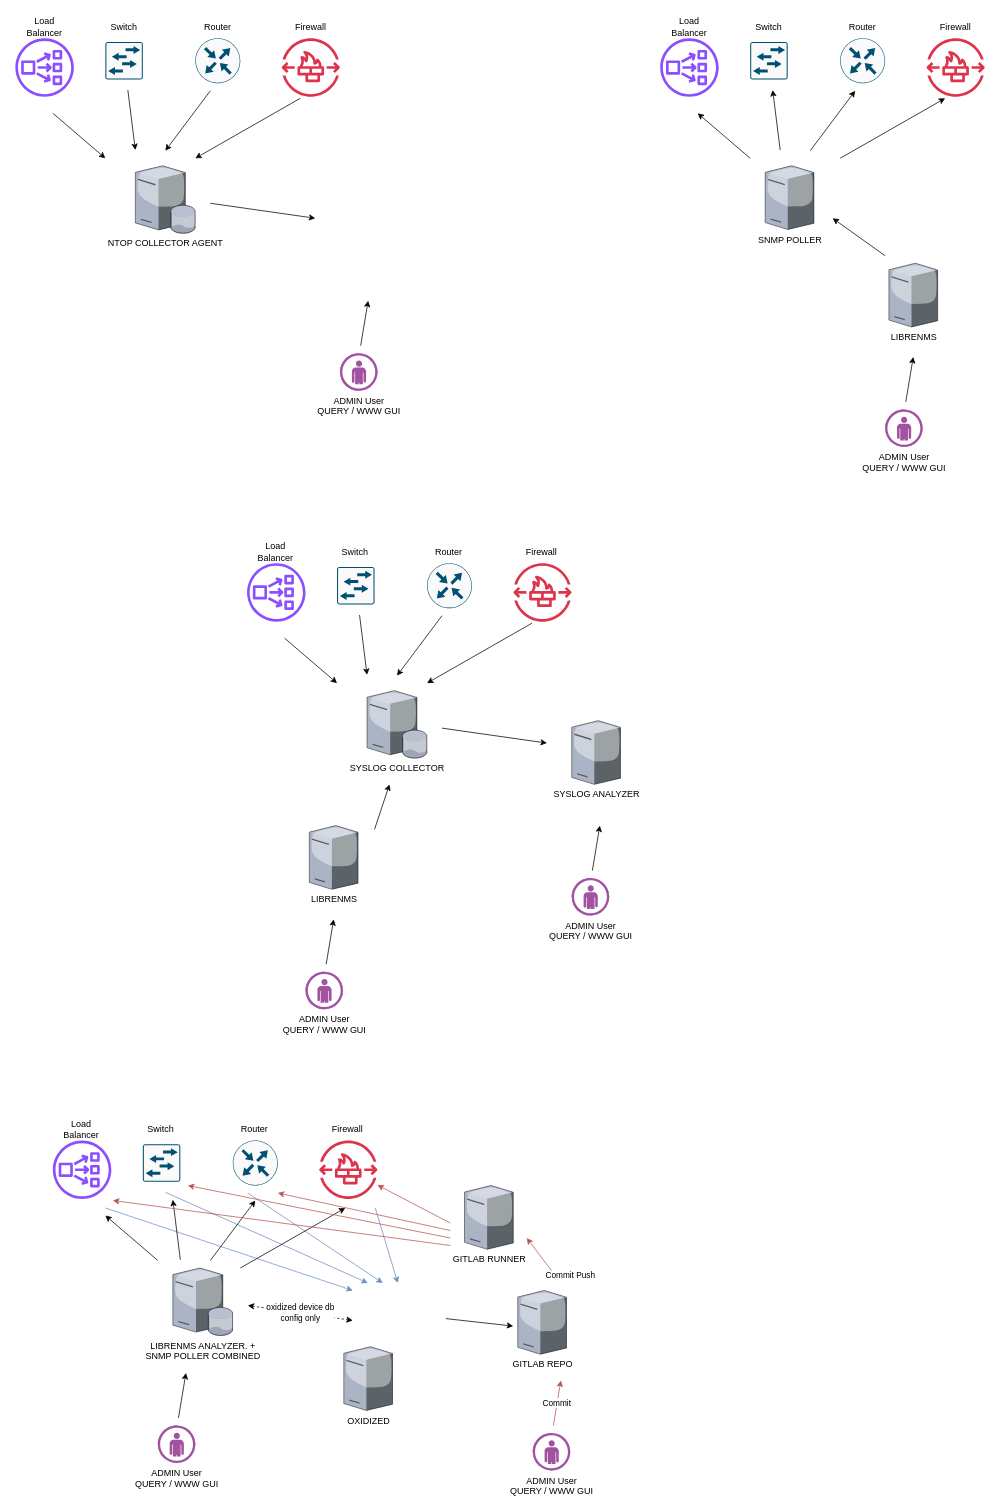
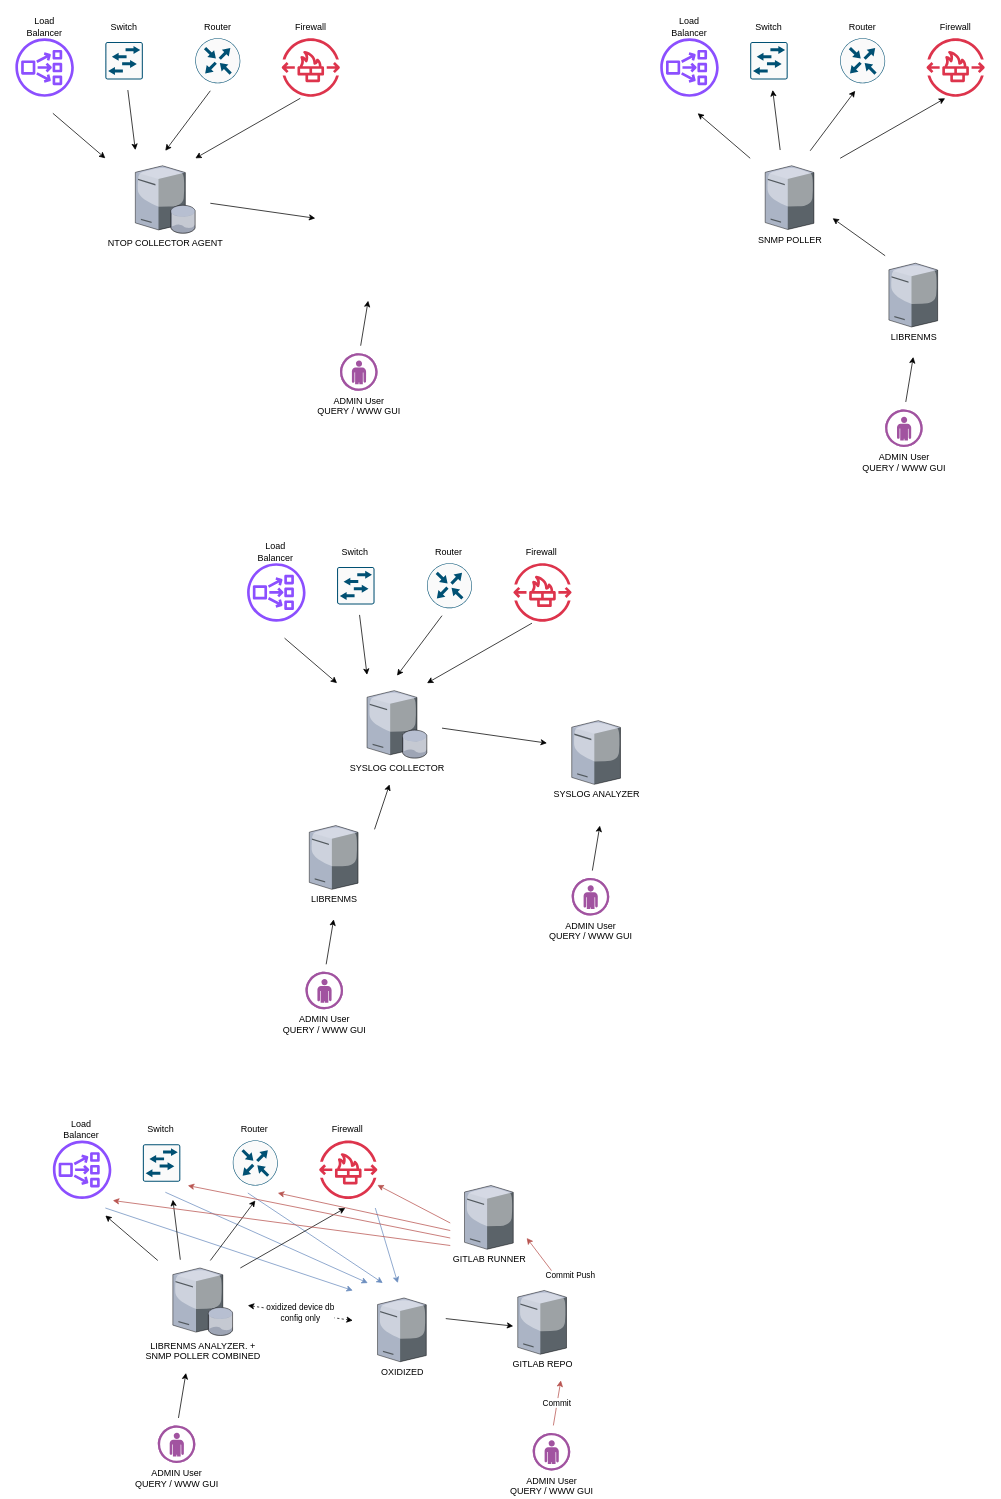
node "OXIDIZED": moved (368, 1379) -> (402, 1330)
